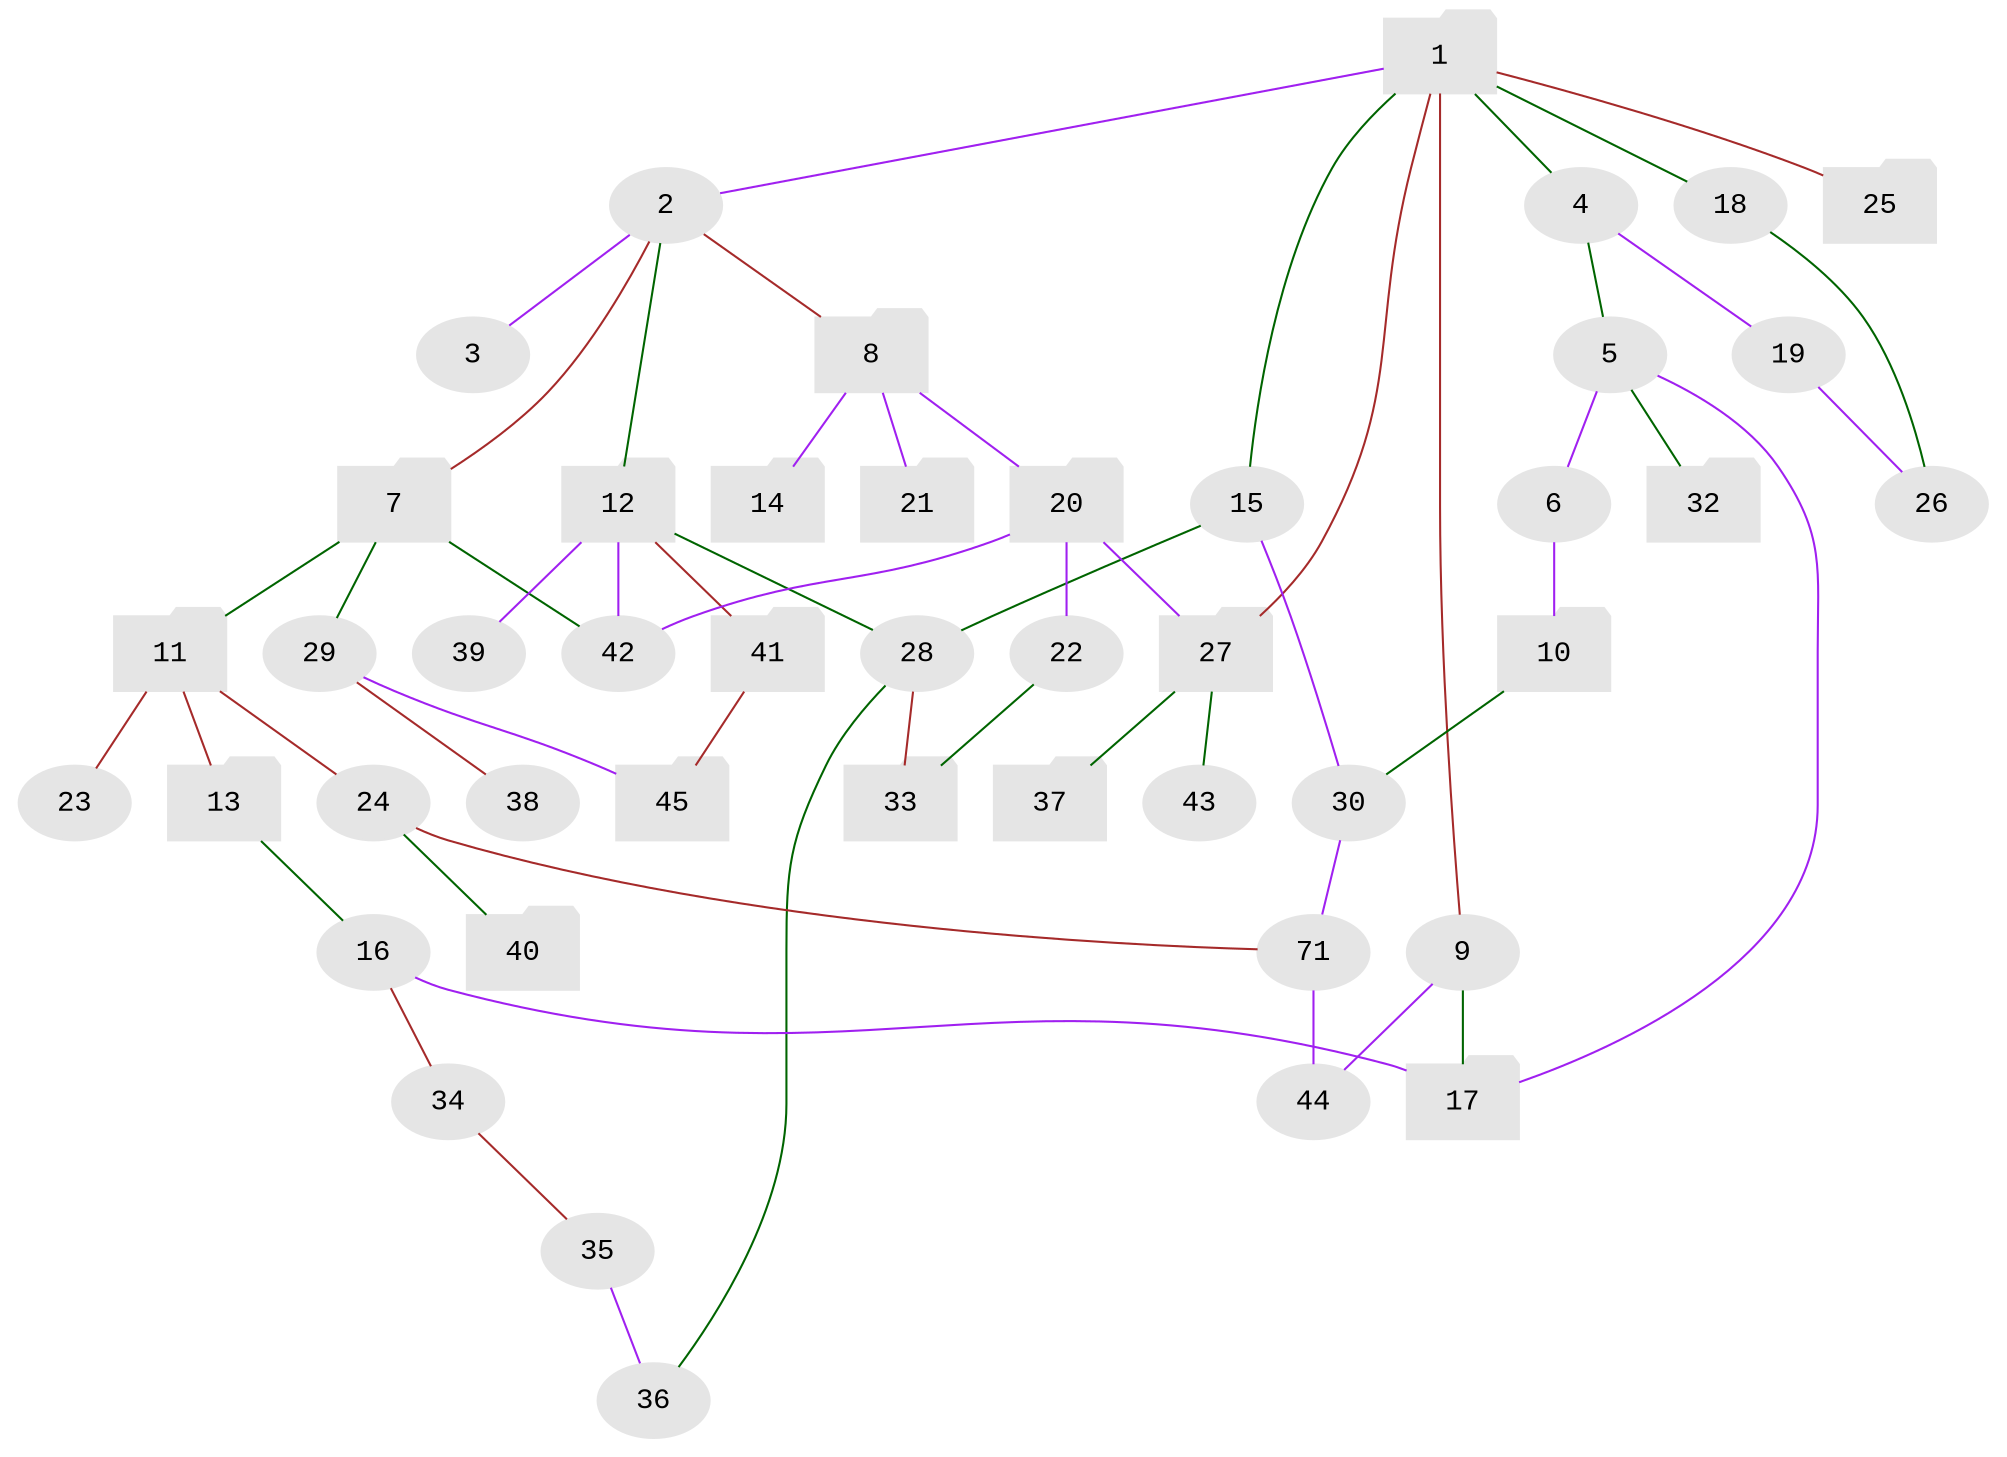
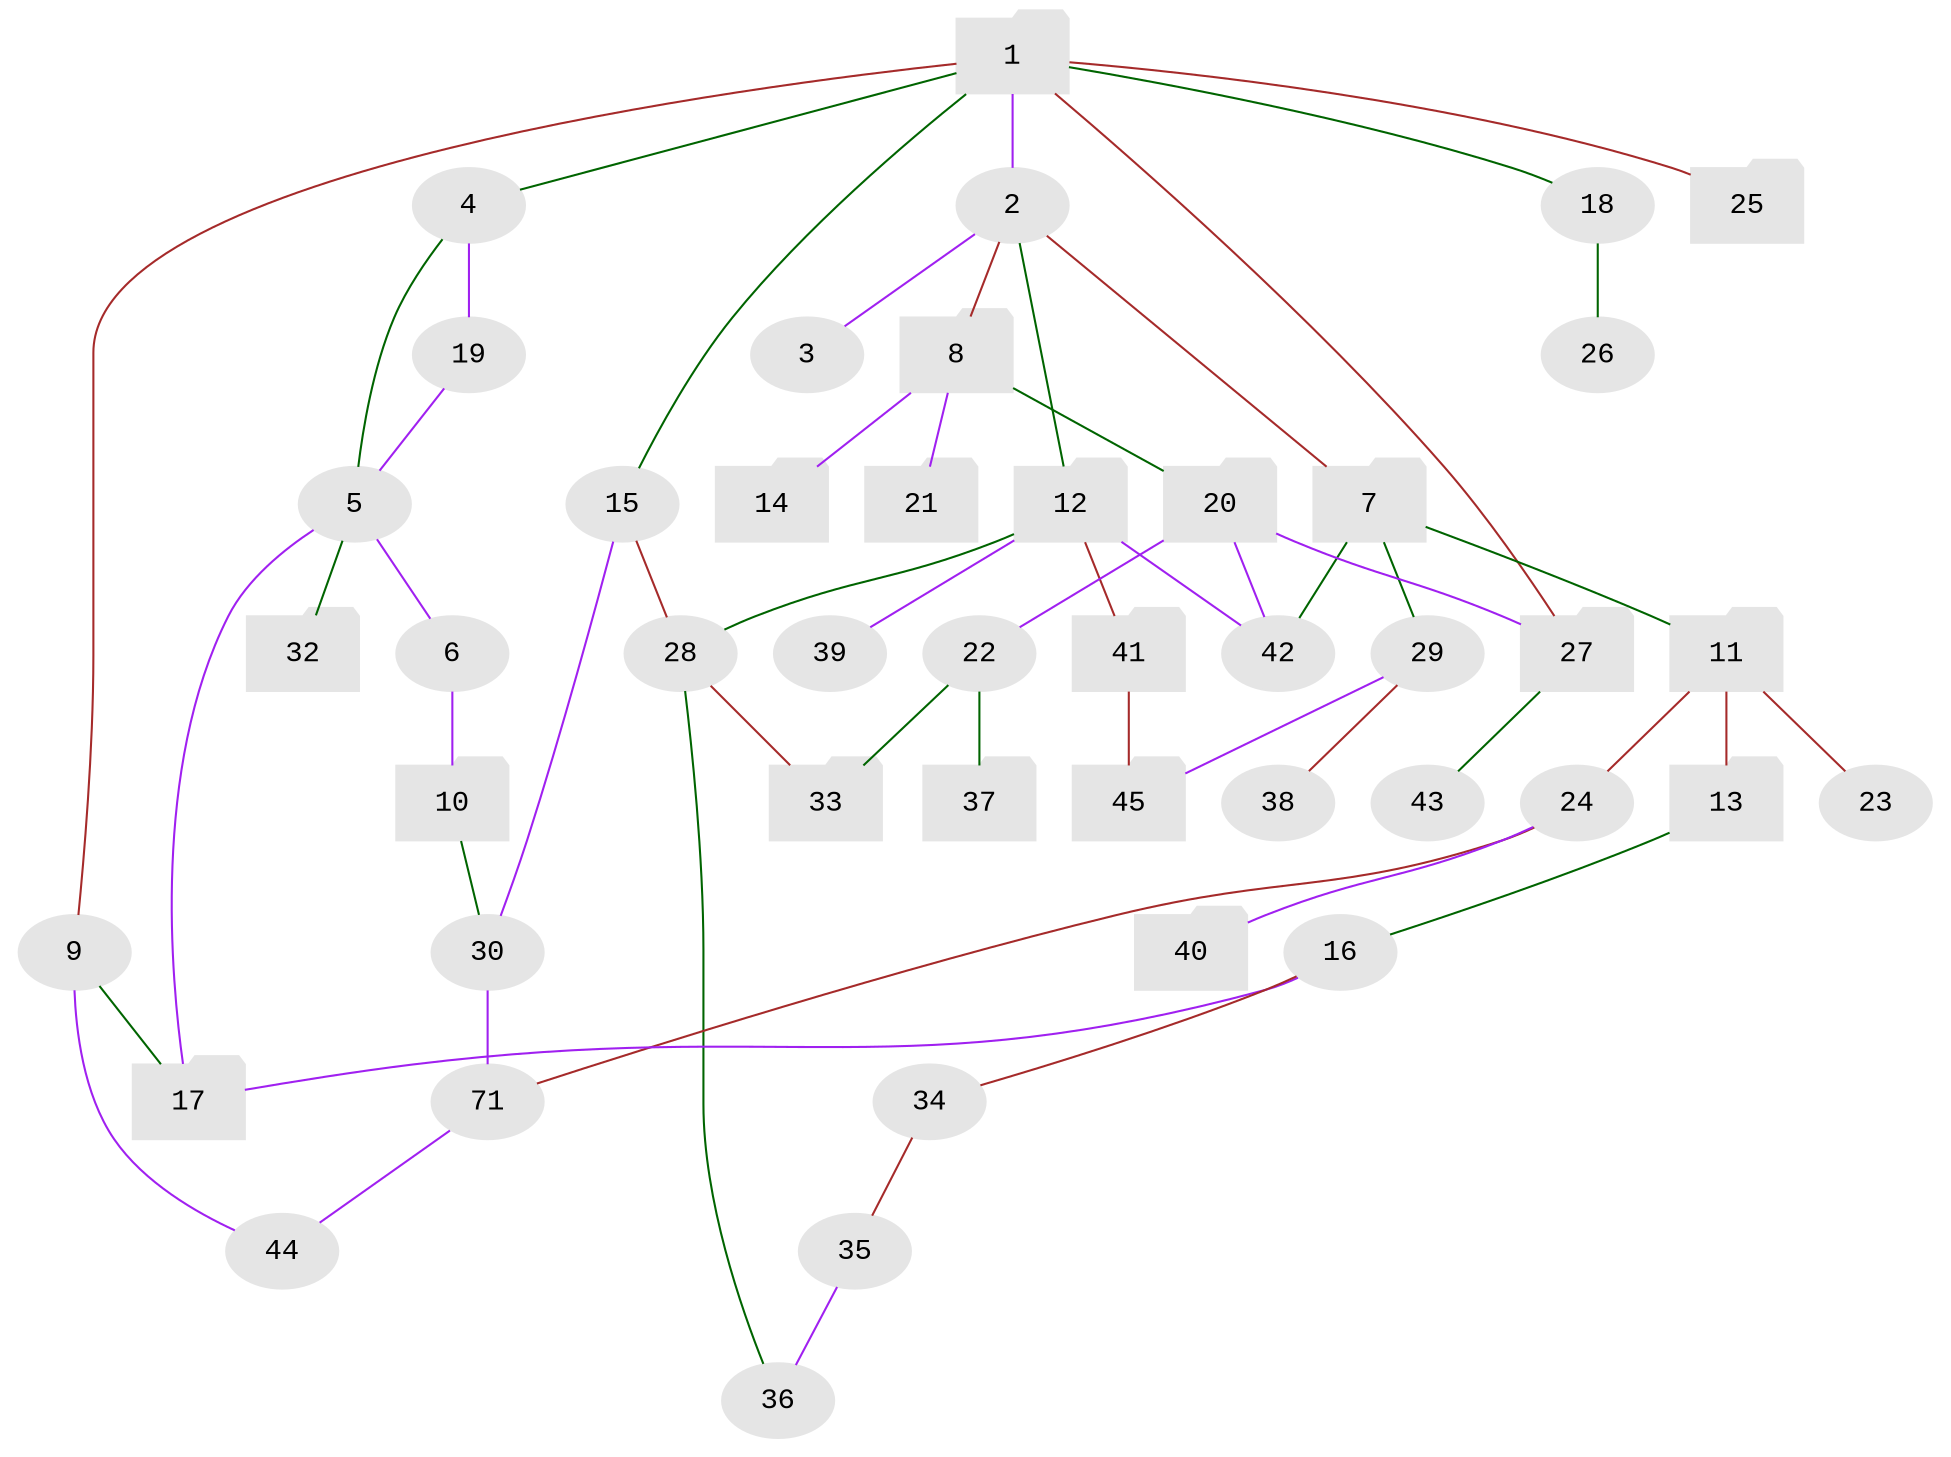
edge "8" -- "20": color purple -> darkgreen
edge "19" -- "26": now "19" -- "5"
edge "15" -- "28": color darkgreen -> brown
edge "27" -- "37": now "22" -- "37"
edge "24" -- "40": color darkgreen -> purple
